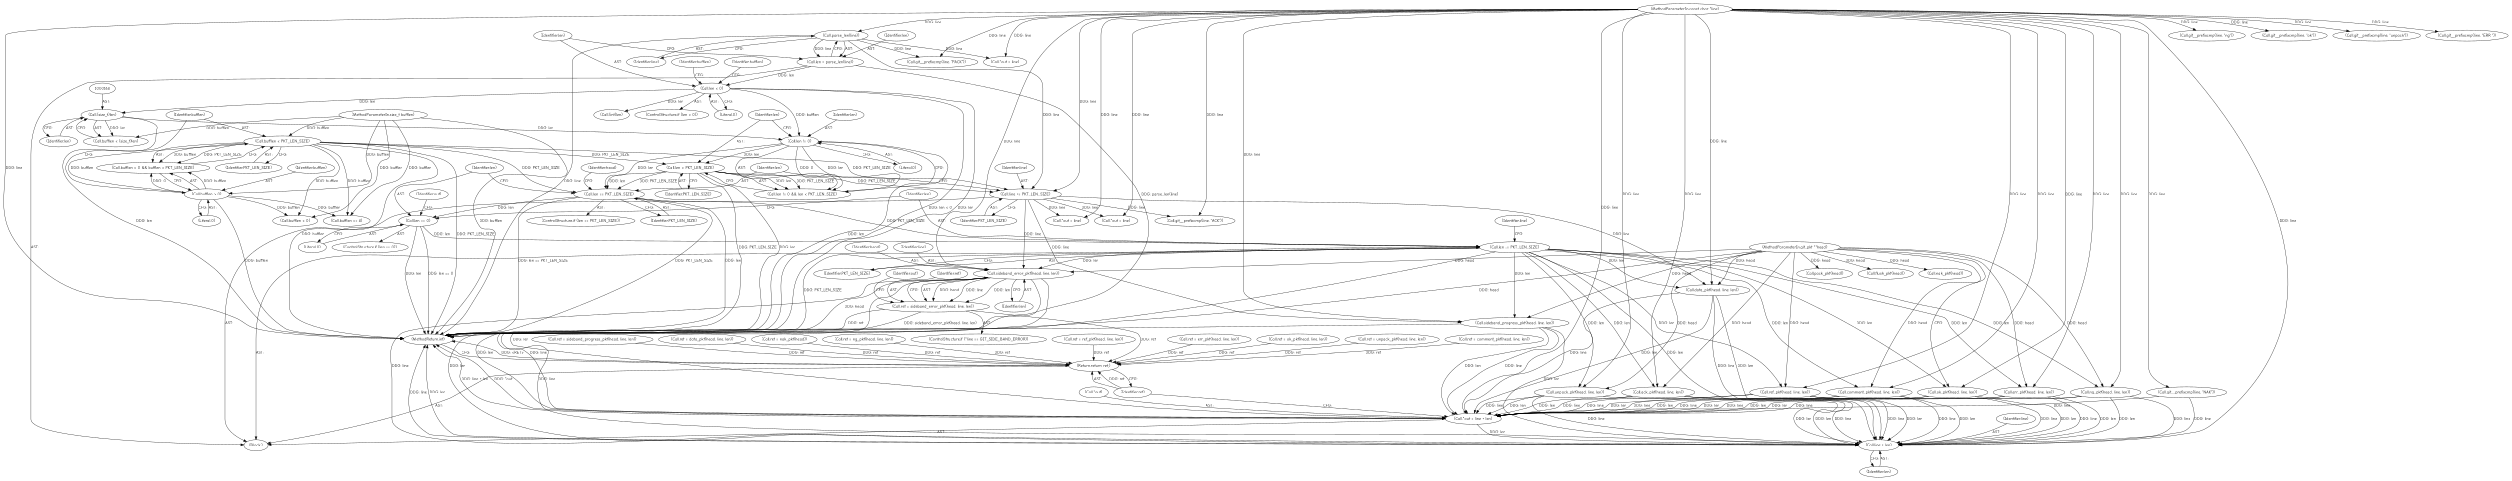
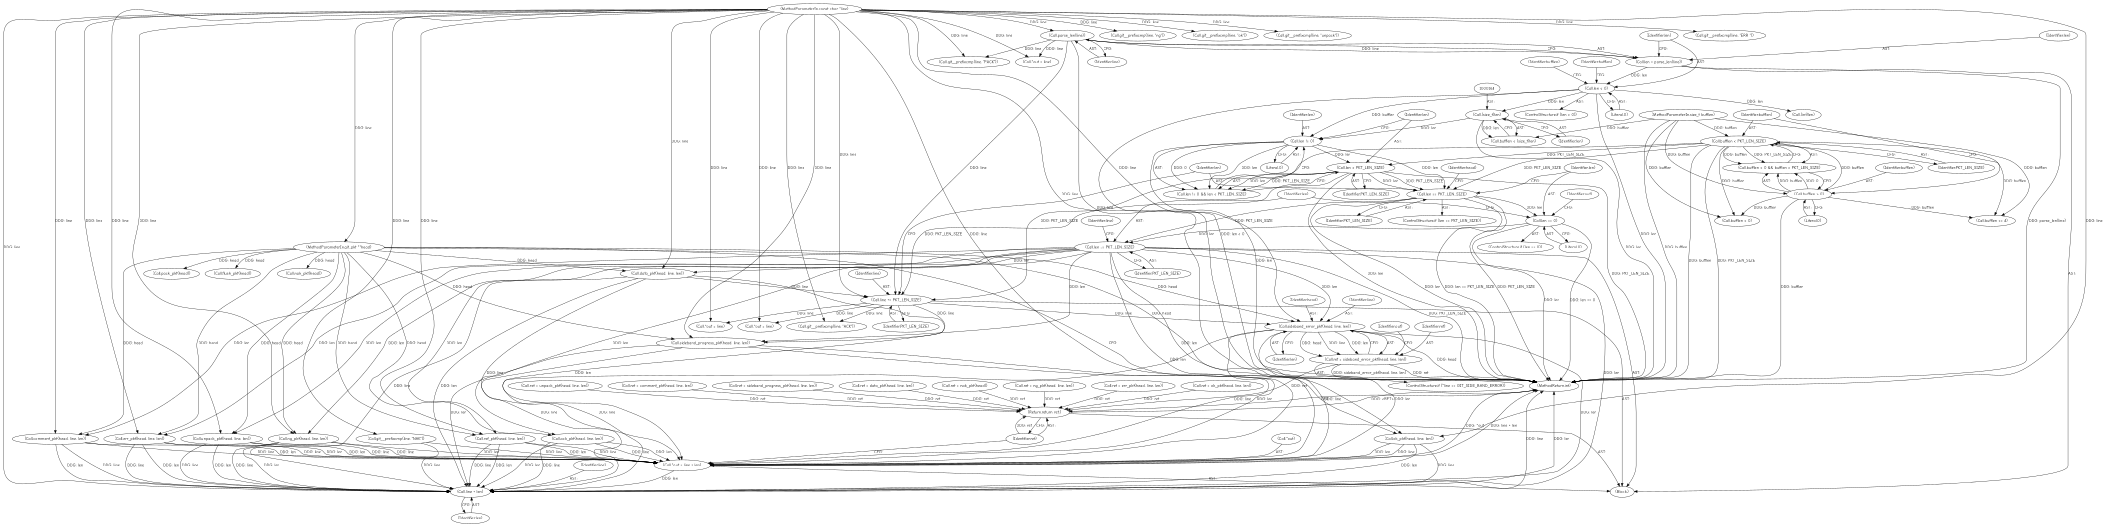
edge "(MethodParameterIn,const char *line)" -> "(Call,ack_pkt(head, line, len))": now "(MethodParameterIn,const char *line)" -> "(MethodParameterIn,git_pkt **head)"
edge "(Call,line += PKT_LEN_SIZE)" -> "(Call,data_pkt(head, line, len))": reversed
node "(Call,ret = ref_pkt(head, line, len))": removed
